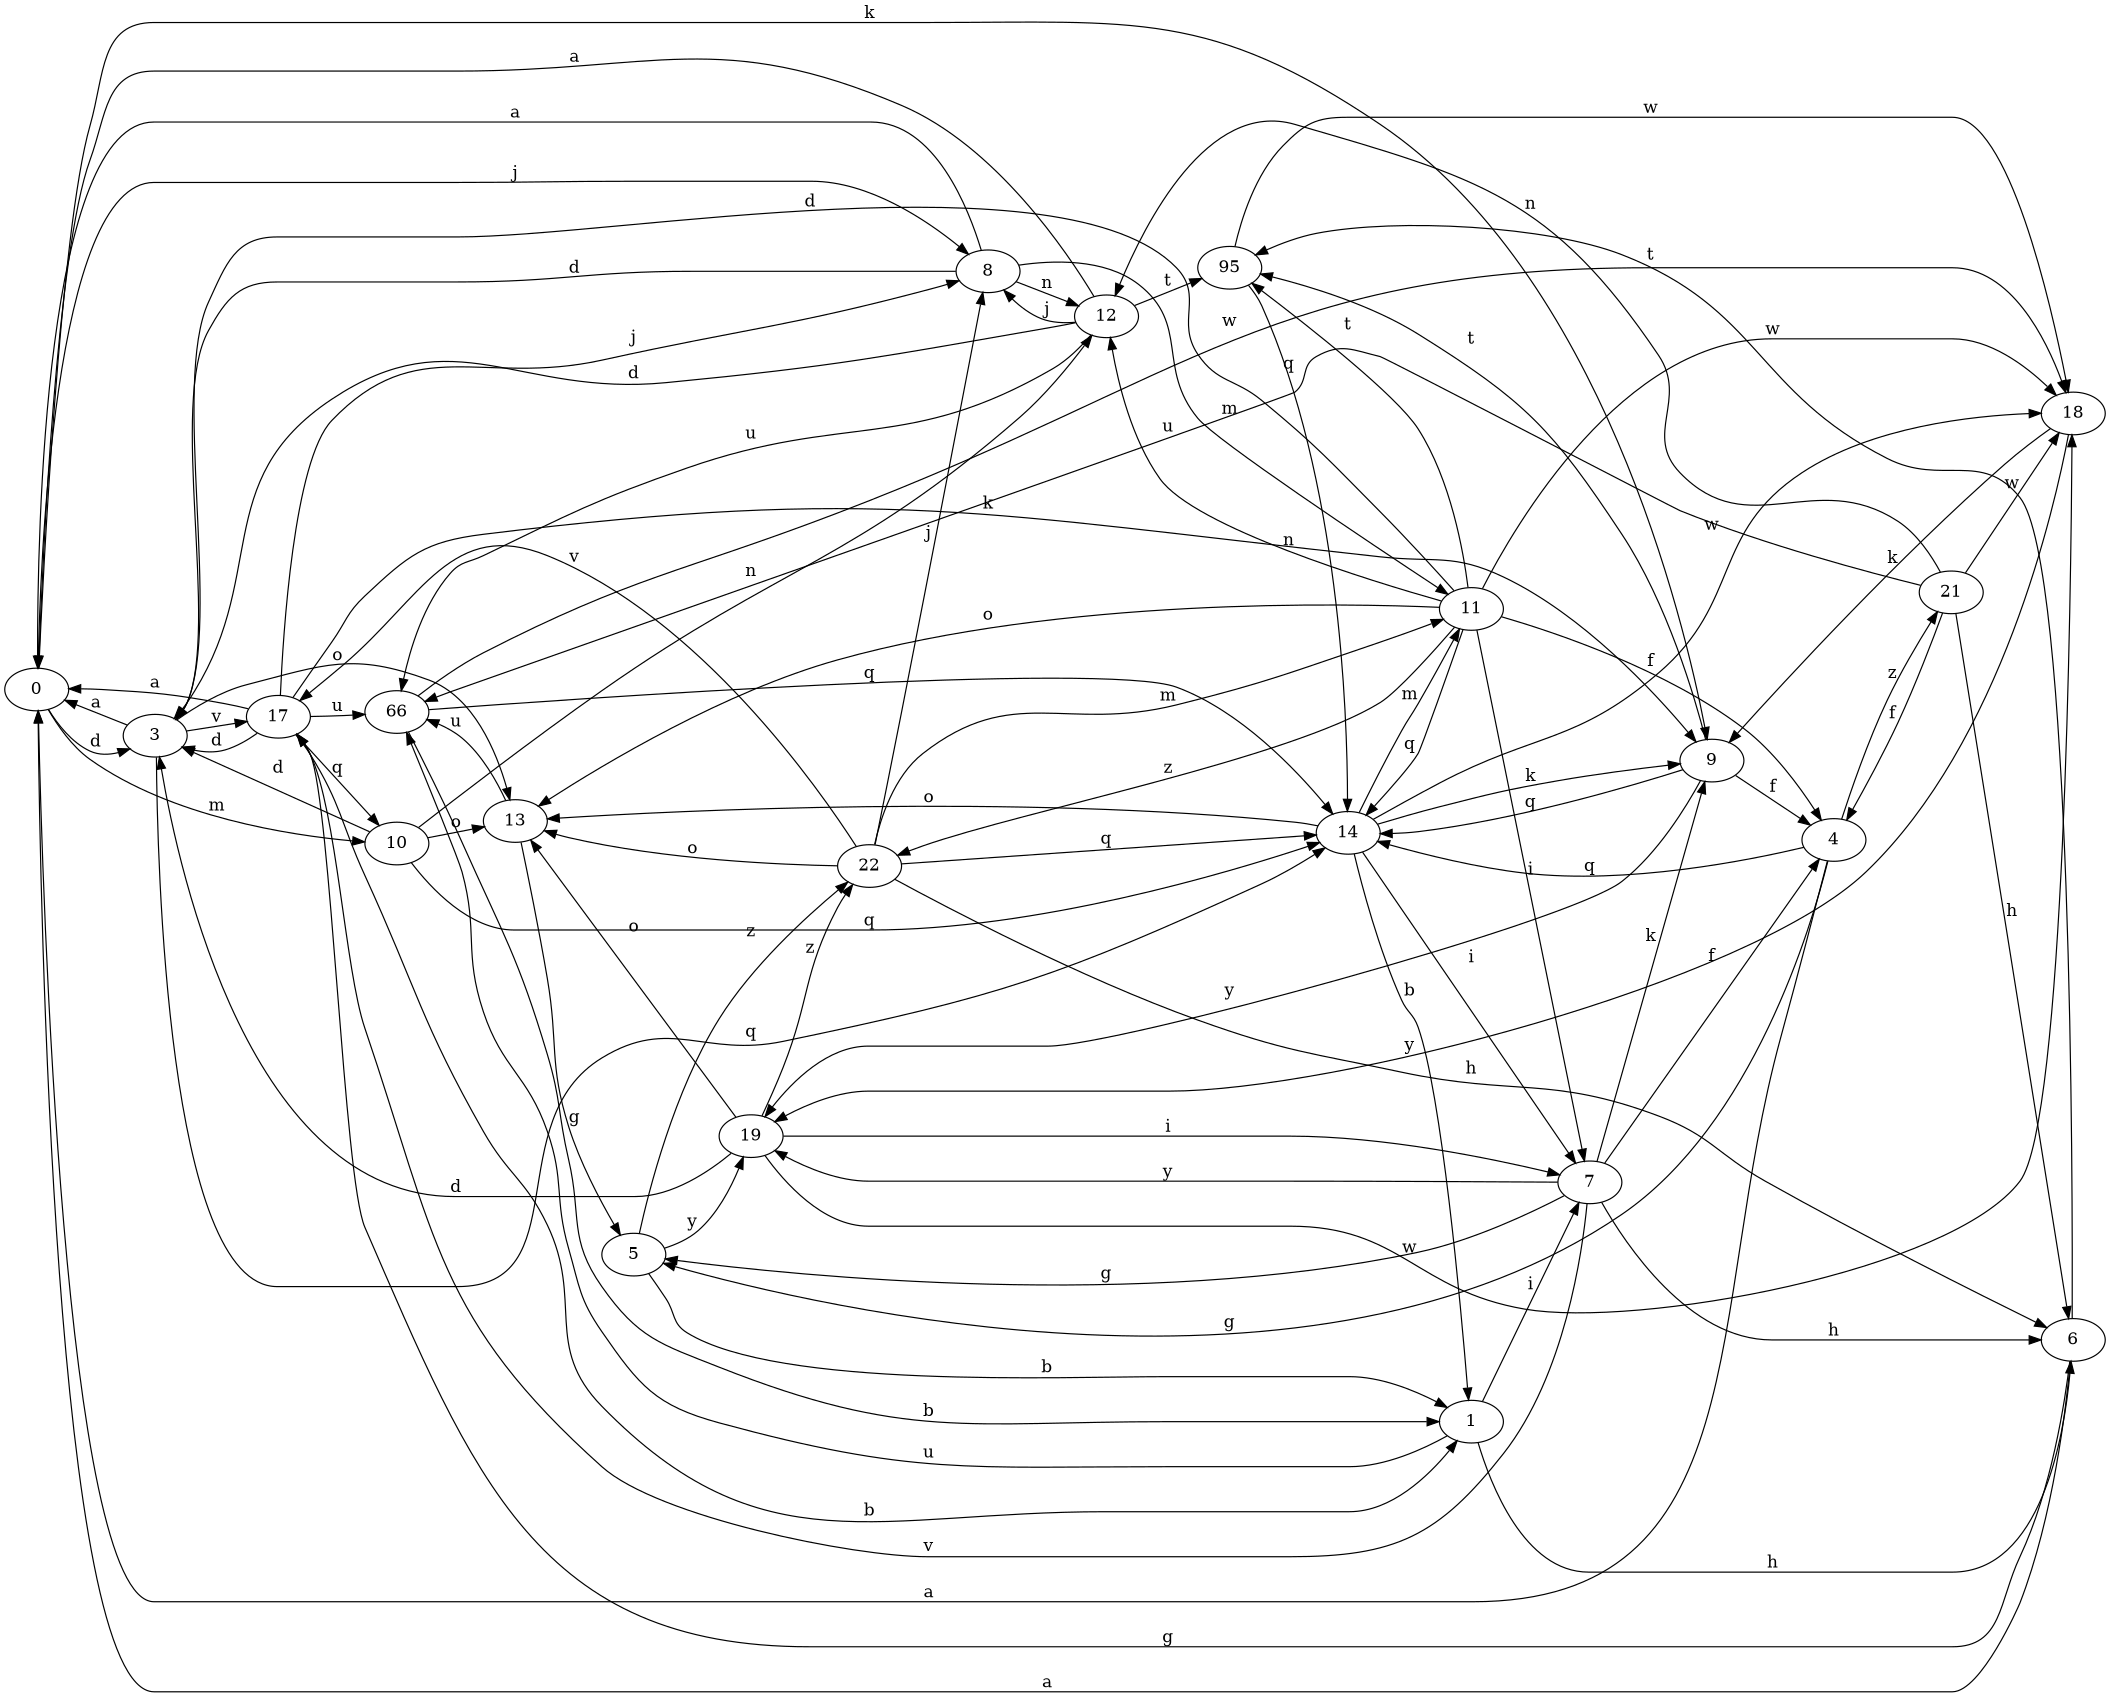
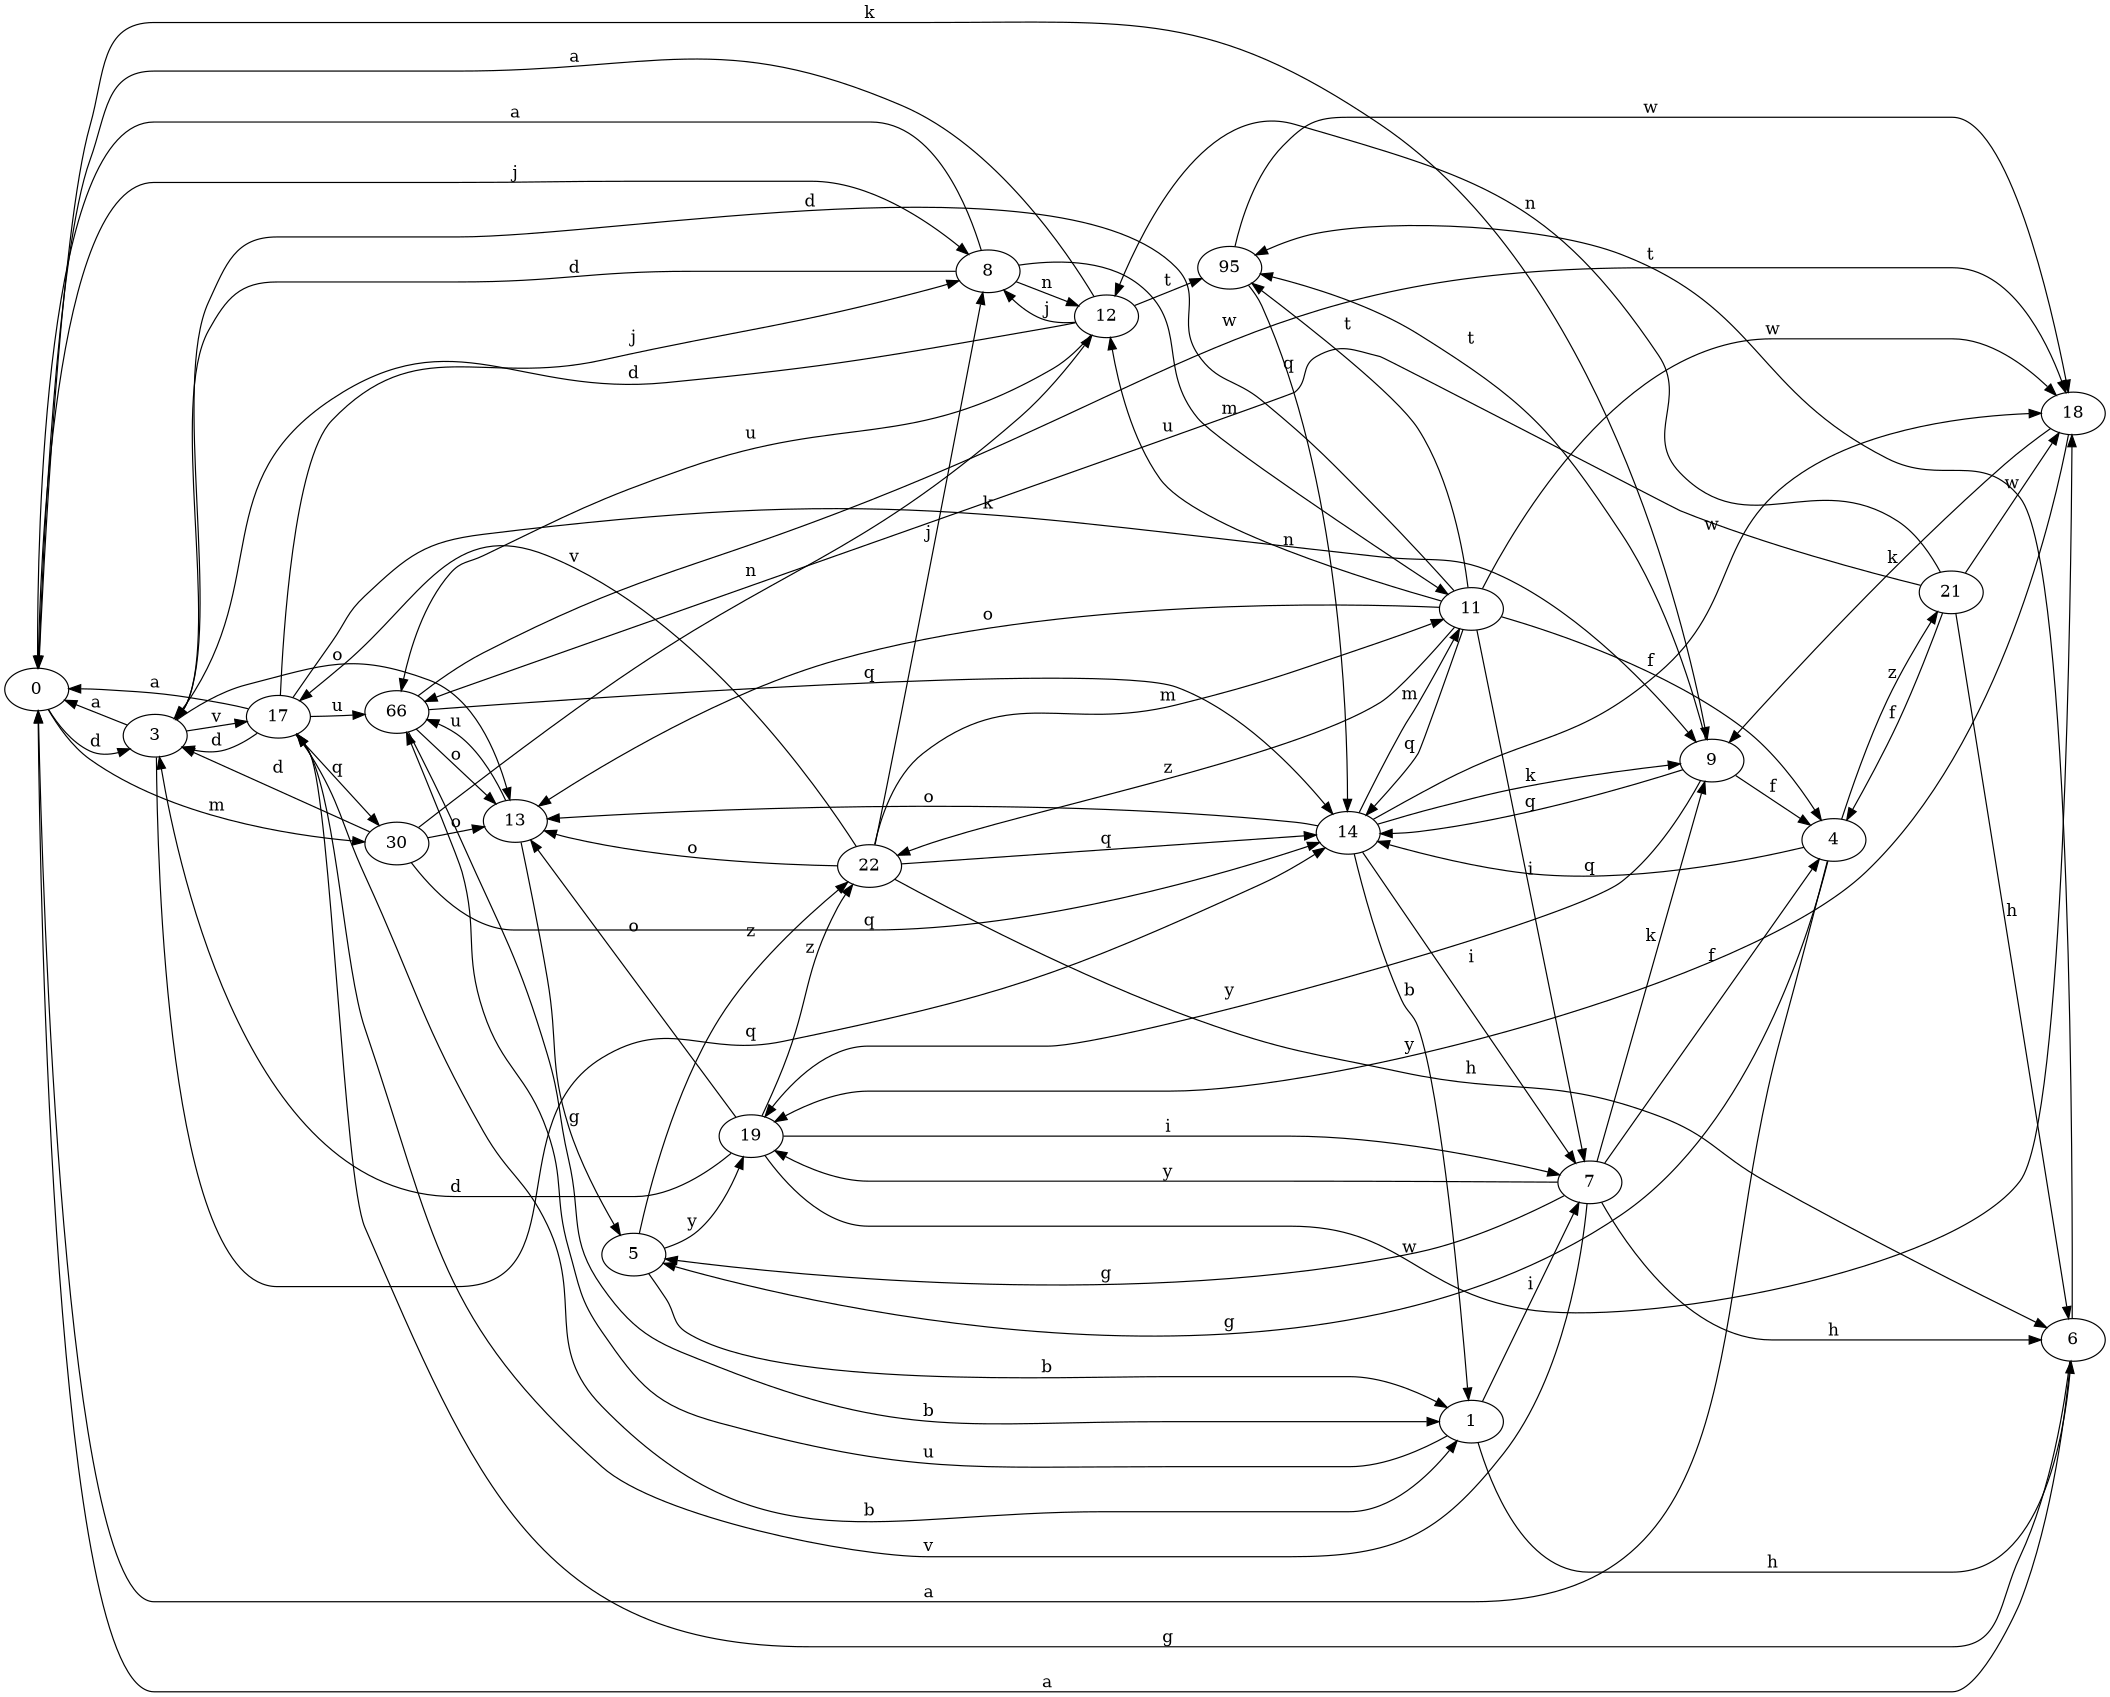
edge "66" -> "13": added, label "o"
node "10": label "10" -> "30"
